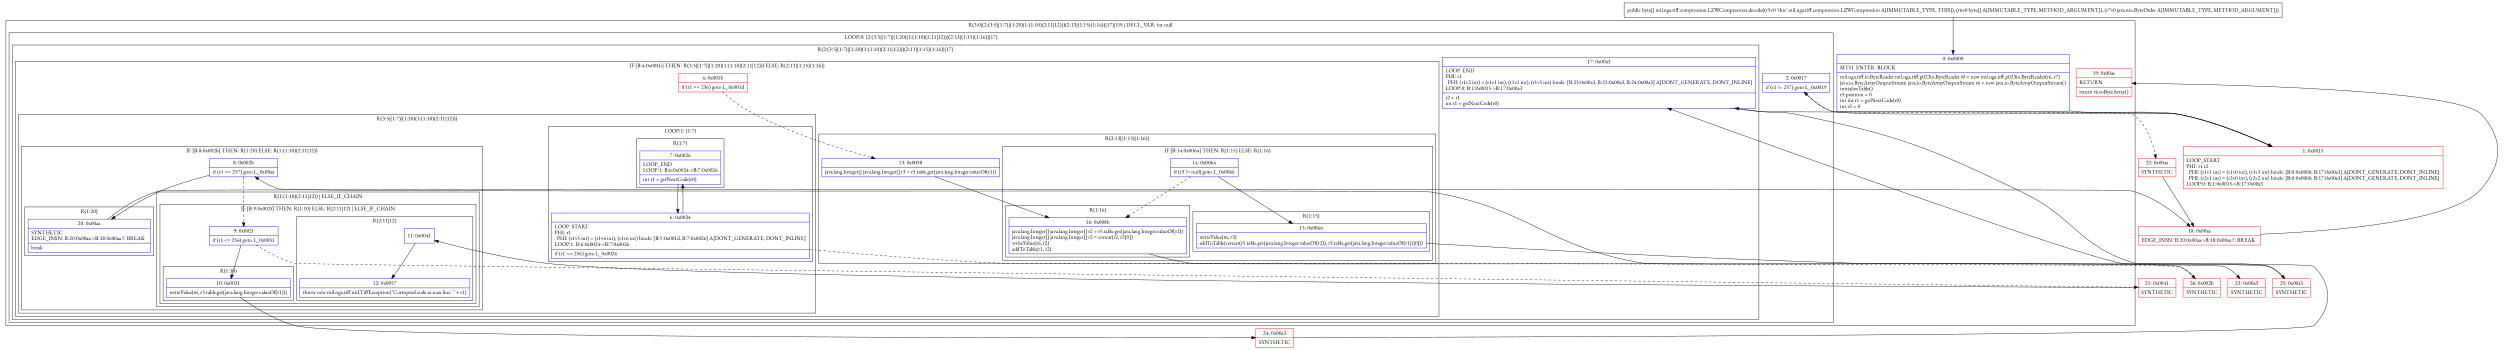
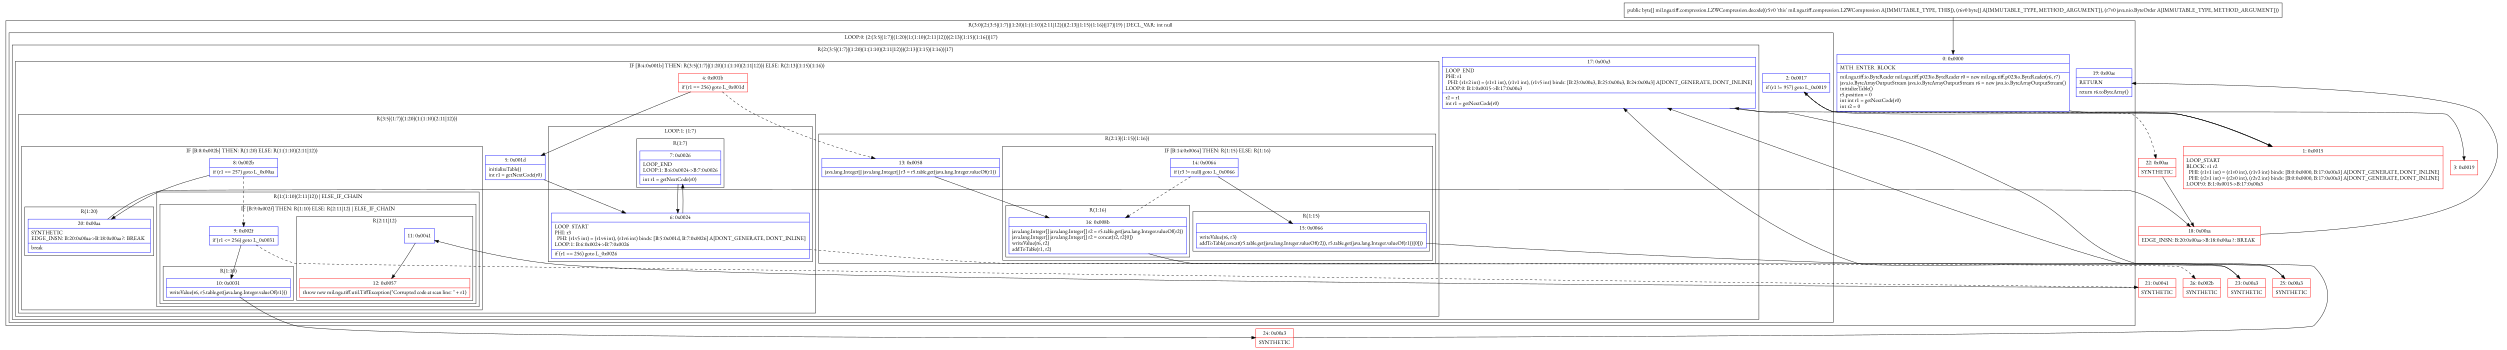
node "19: 0x00ae": color red -> blue
node "2: 0x0017": text "if (r1 != 257) goto L_0x0019" -> "if (r1 != 957) goto L_0x0019"
node "1: 0x0015": text "PHI: r1 r2" -> "BLOCK: r1 r2"
node "5: 0x001d": added
node "3: 0x0019": added
edge "26: 0x002b" -> "8: 0x002b": removed
node "6: 0x0024": text "PHI: r1" -> "PHI: r3"
edge "23: 0x00a3" -> "17: 0x00a3": added
node "12: 0x0057": color blue -> red
